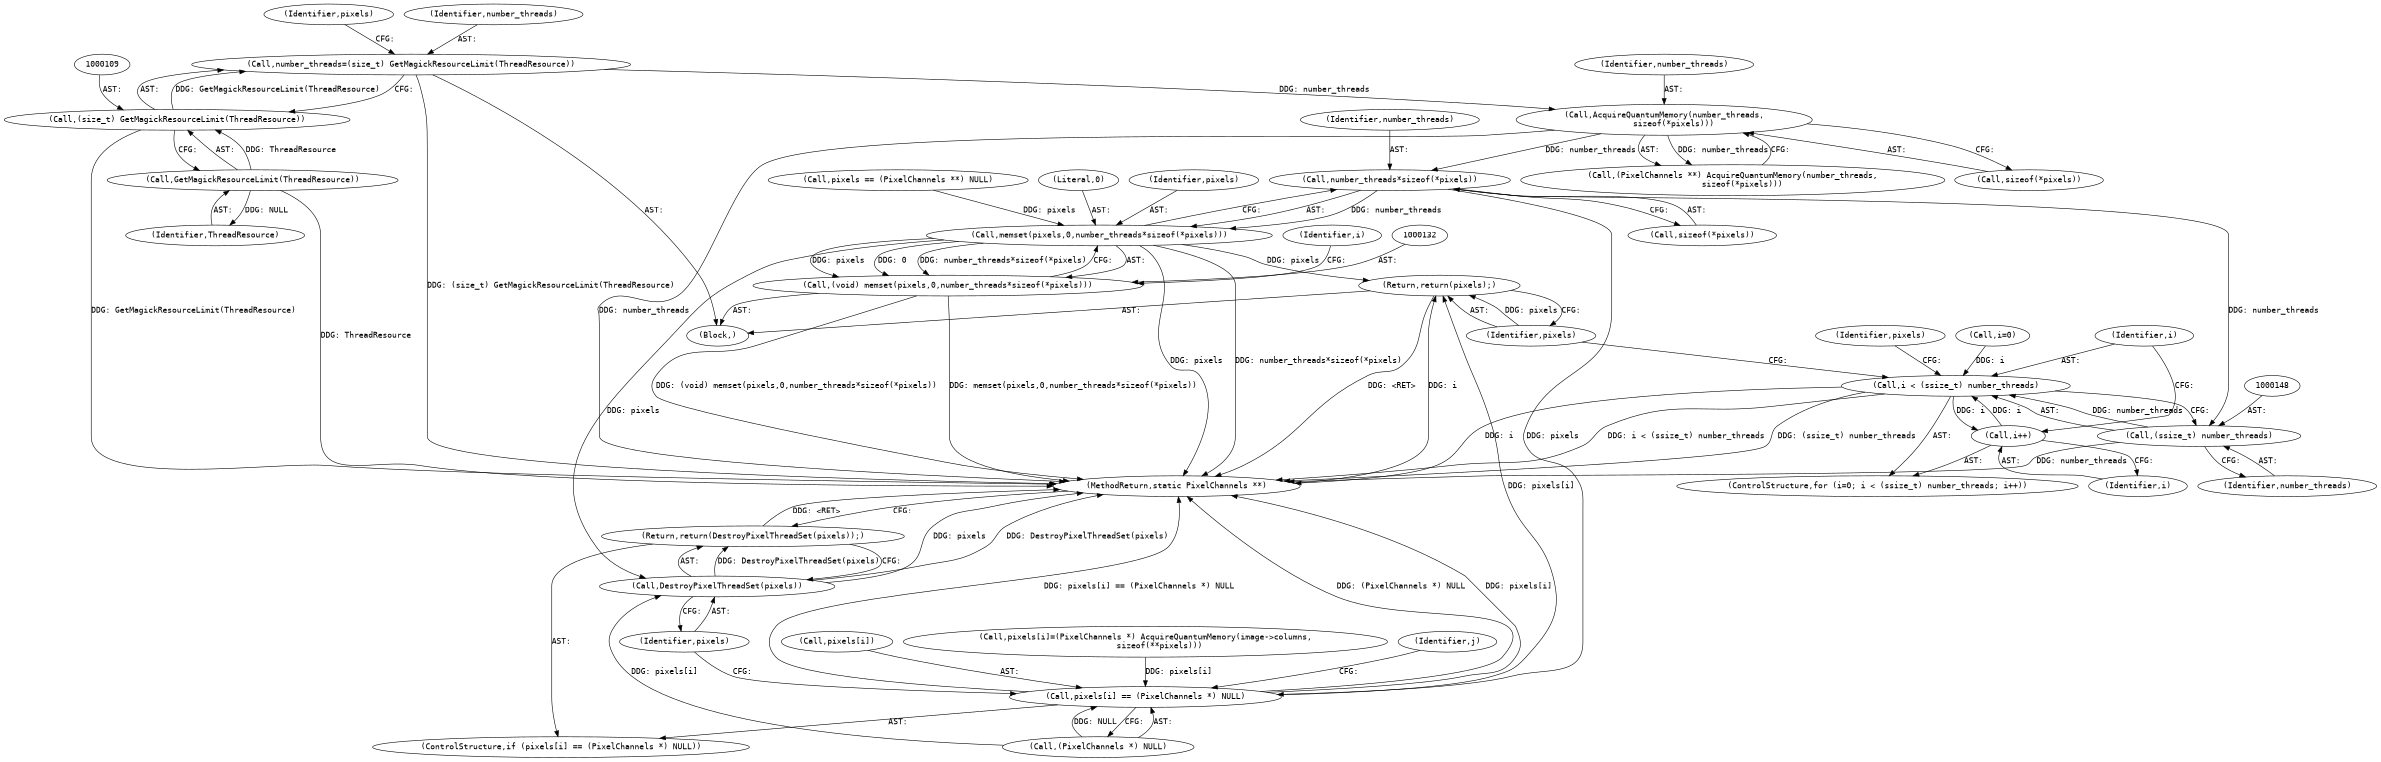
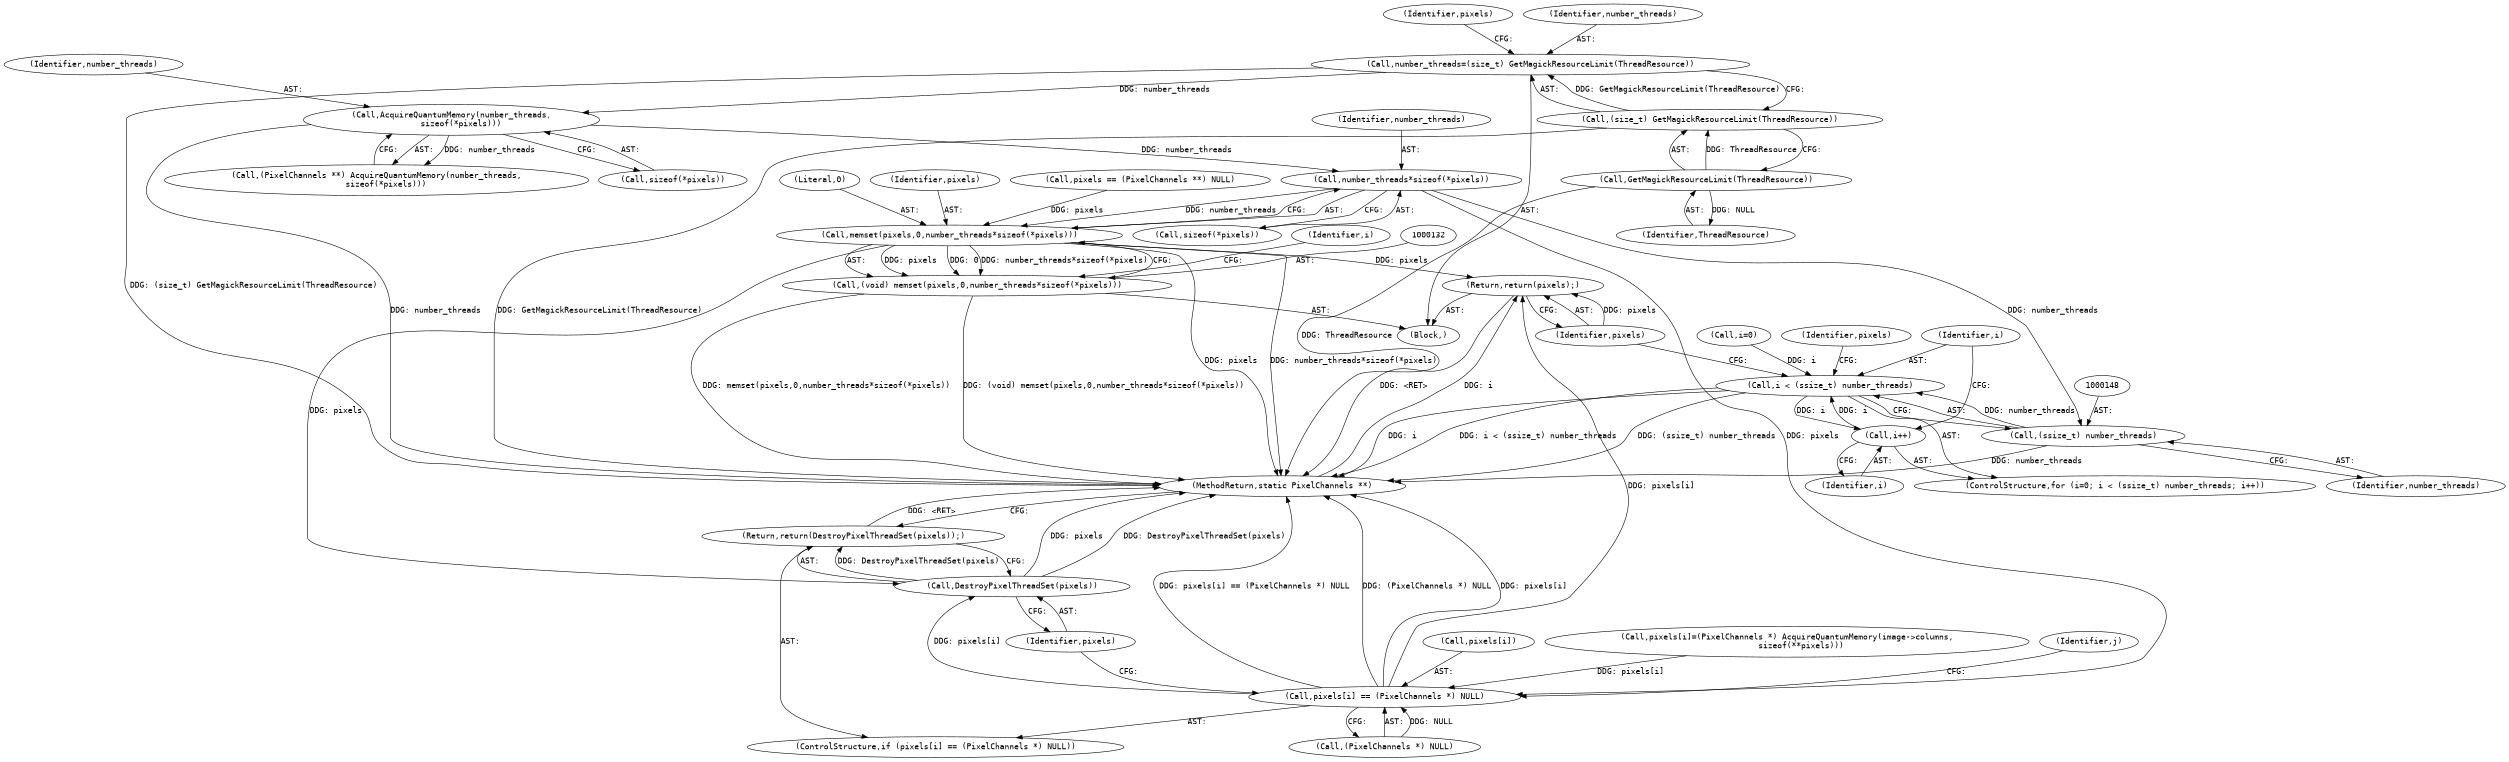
node "1000109": removed
edge "(Call,(PixelChannels *) NULL)" -> "(Call,DestroyPixelThreadSet(pixels))": now "(Call,pixels[i] == (PixelChannels *) NULL)" -> "(Call,DestroyPixelThreadSet(pixels))"
